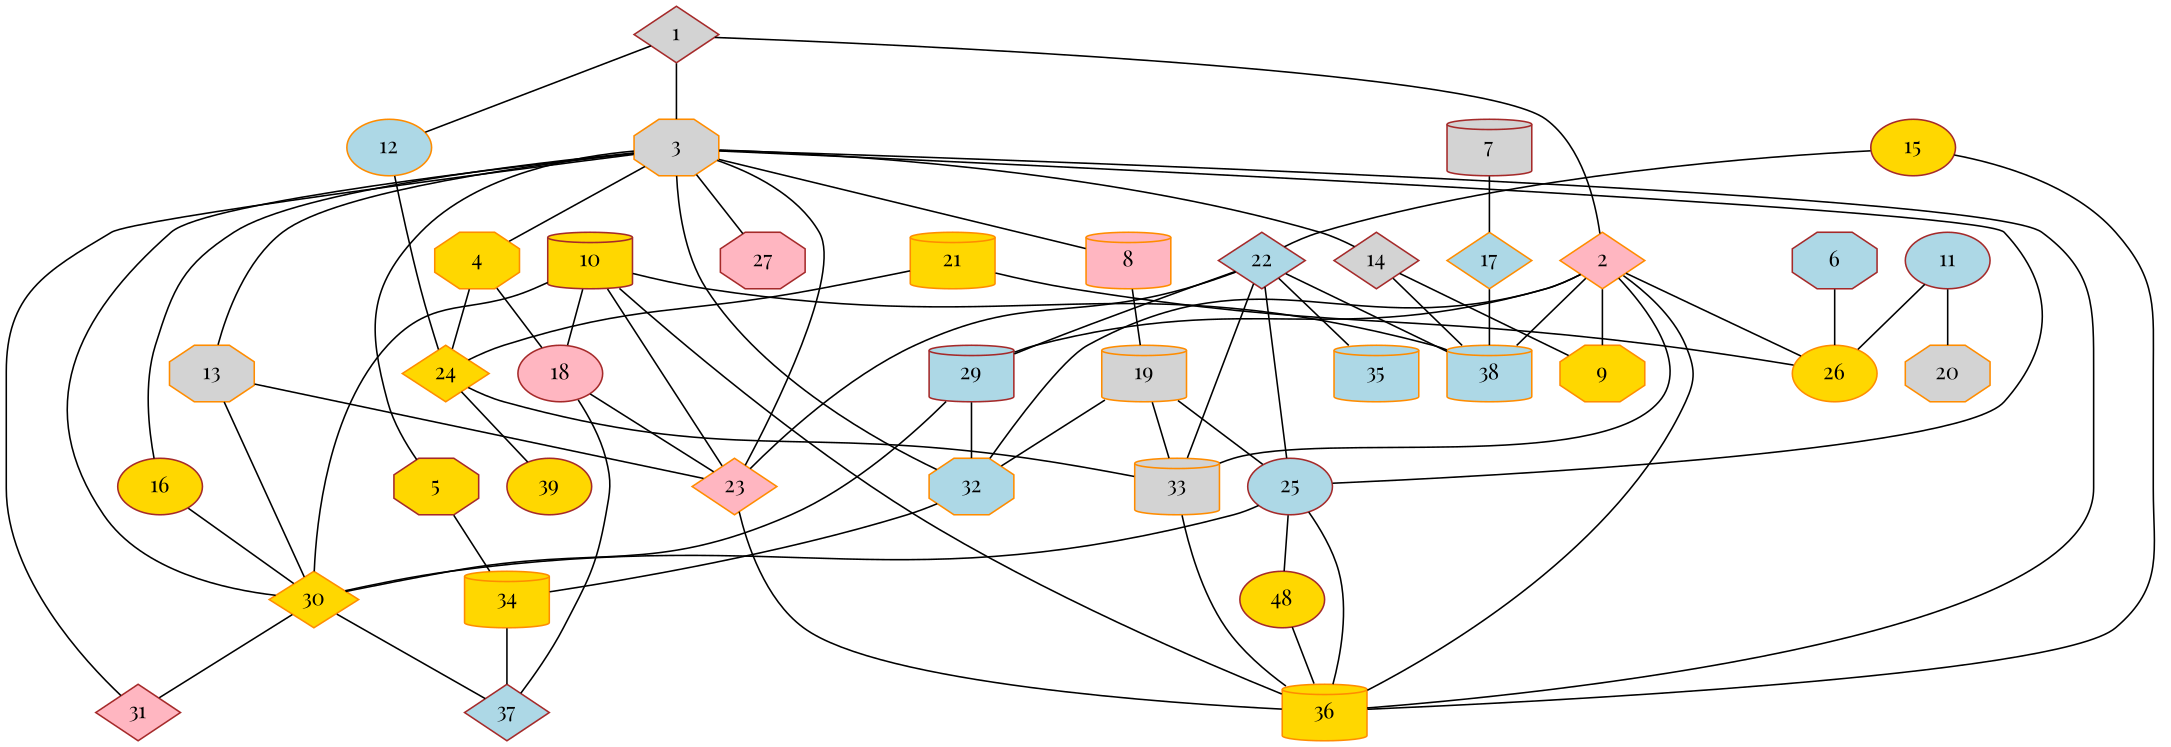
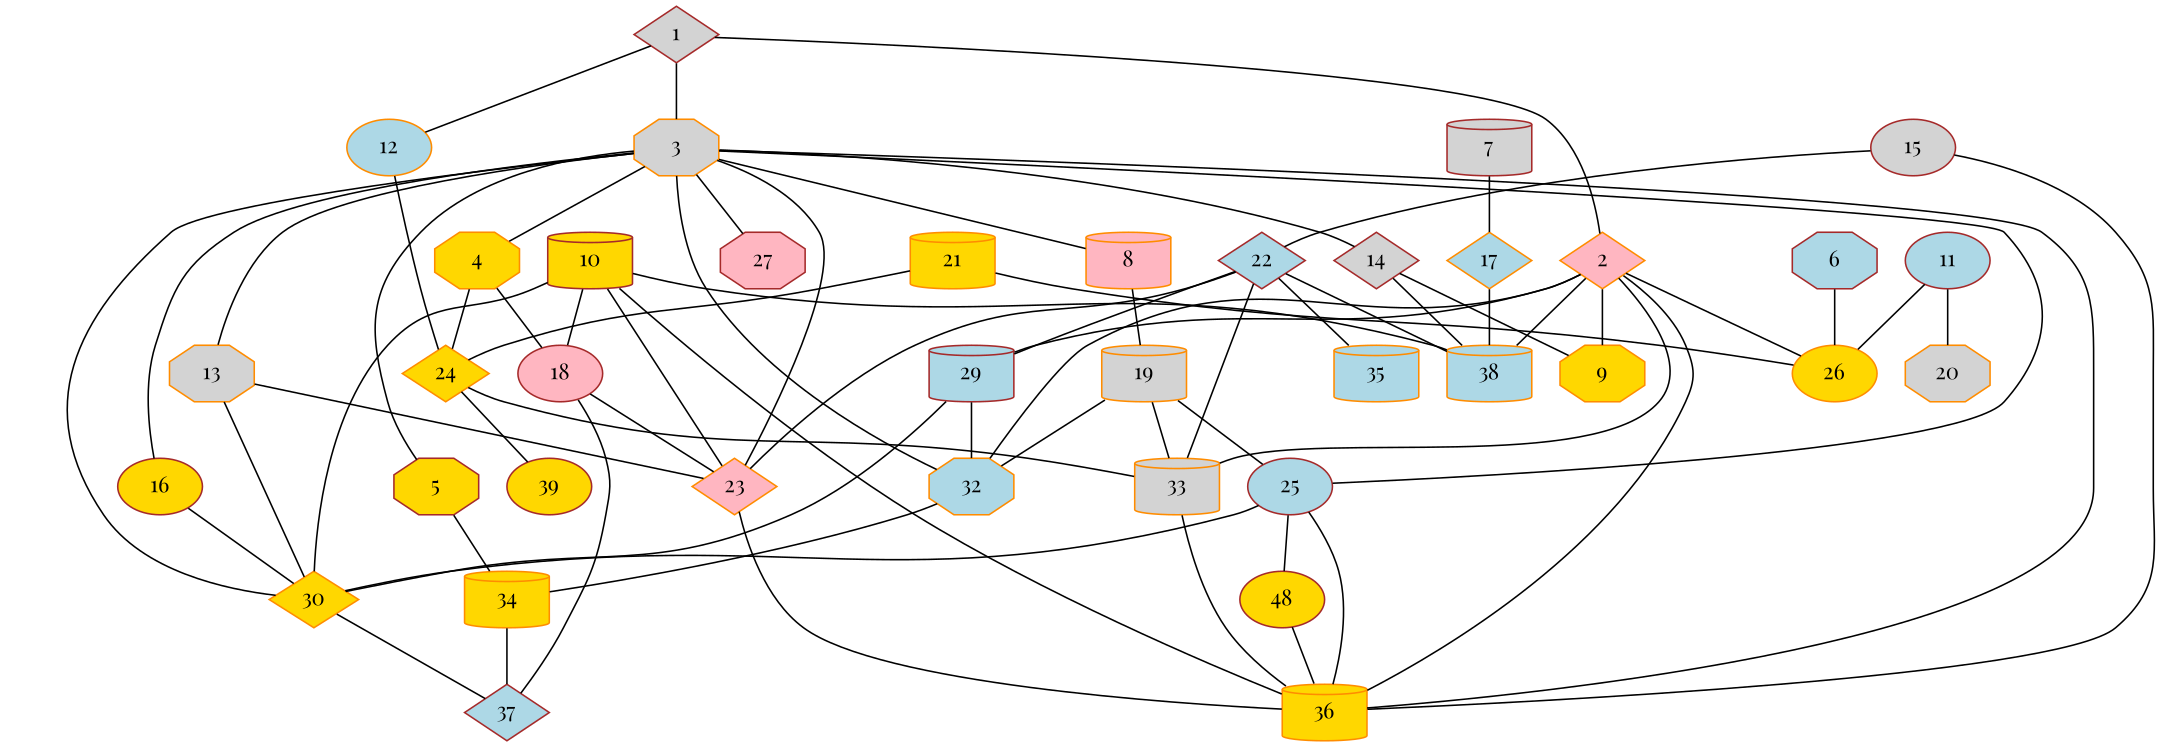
node "15": fillcolor gold -> lightgrey
edge "22" -- "25": removed
node "31": removed
